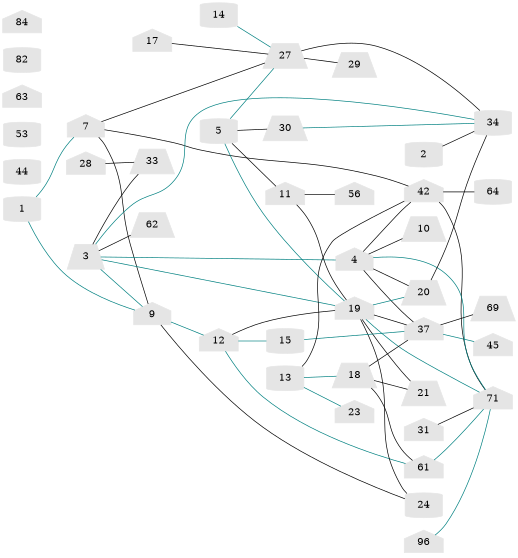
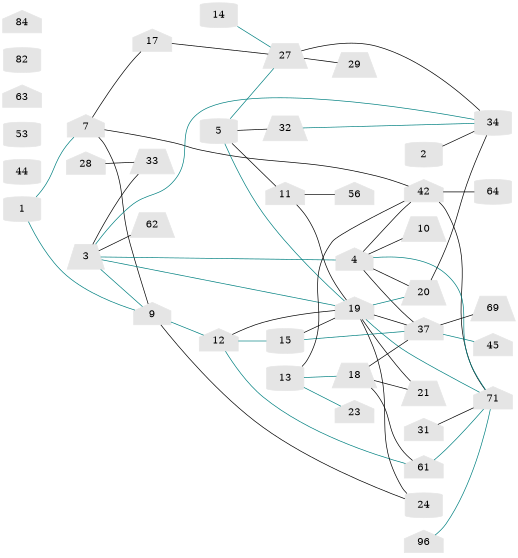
edge "27" -- "7": now "17" -- "7"
node "30": label "30" -> "32"
edge "19" -- "15": added
